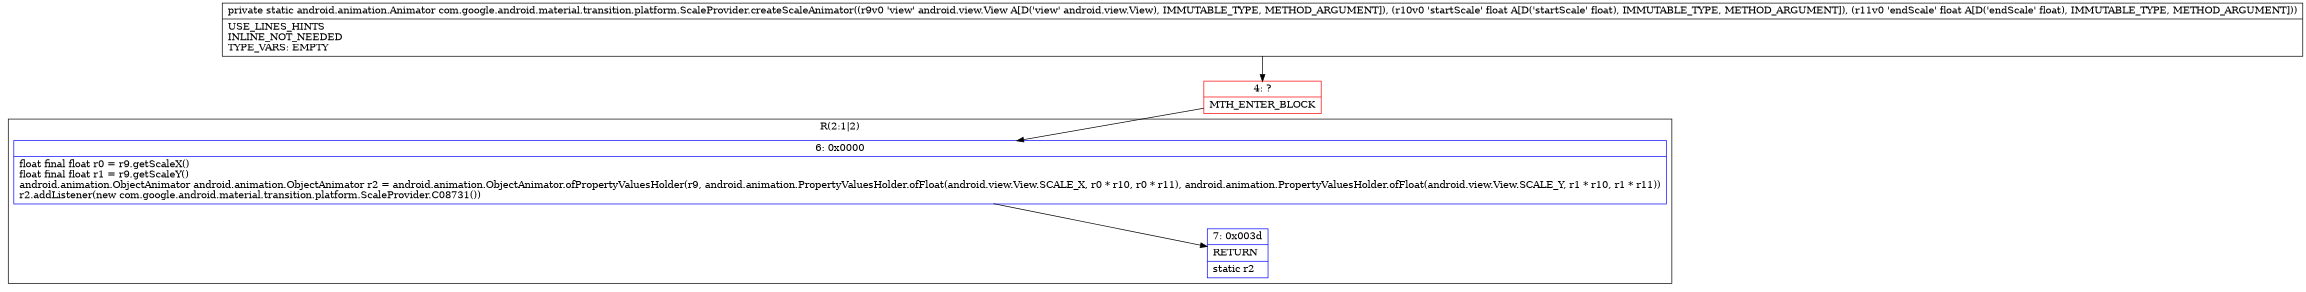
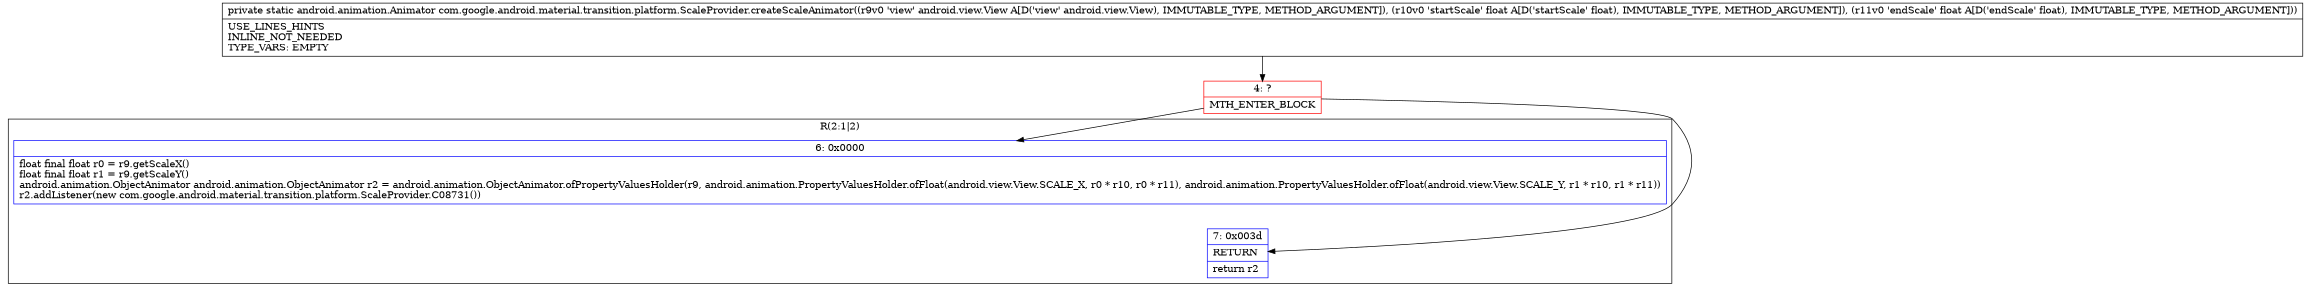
edge "6: 0x0000" -> "7: 0x003d": now "4: ?" -> "7: 0x003d"
node "7: 0x003d": text "static r2" -> "return r2"
